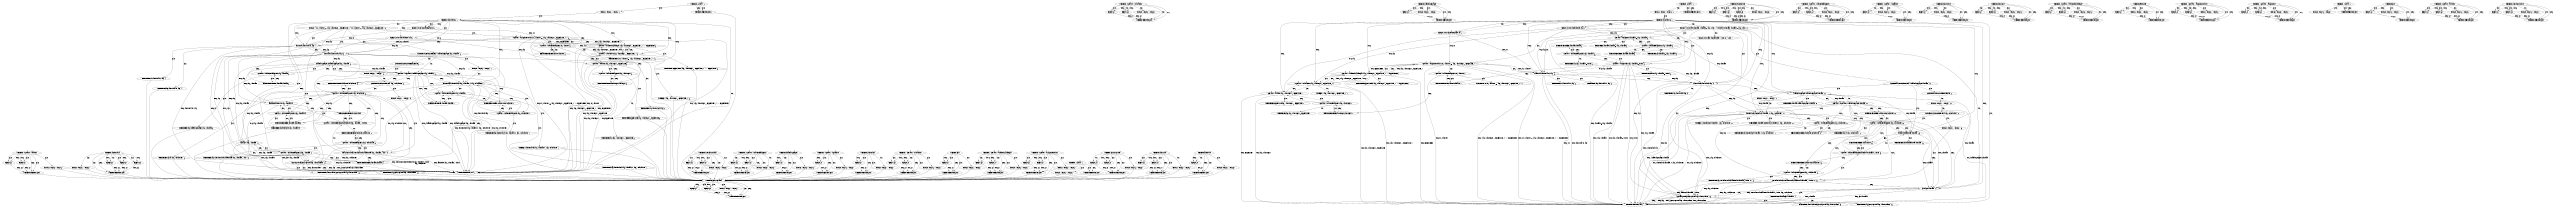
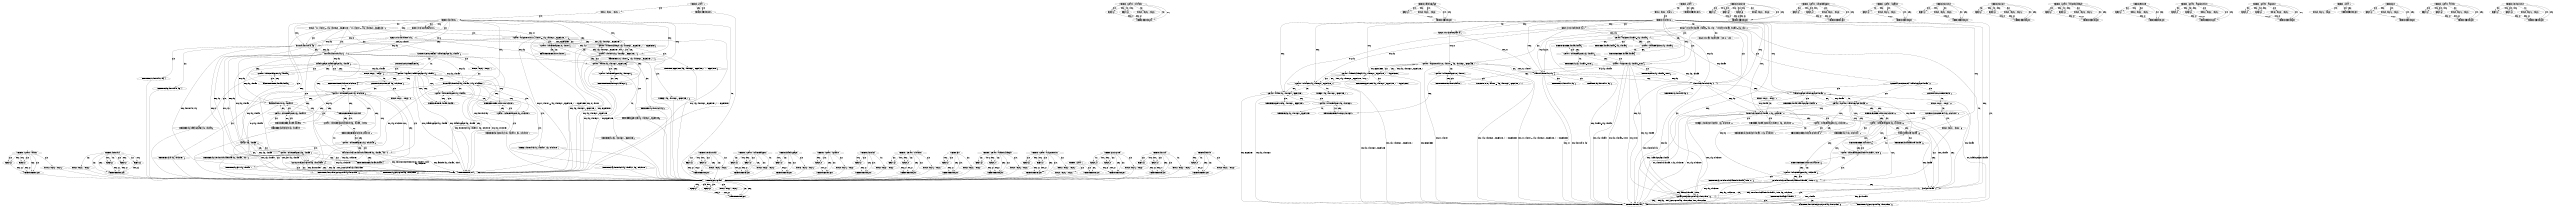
node "(IDENTIFIER,shp,shm_file = shp->shm_file)": removed
edge "(CONTROL_STRUCTURE,IF,if (!is_file_hugepages(shm_file)))" -> "(file_inode,file_inode(shm_file))": now "(CONTROL_STRUCTURE,IF,if (!is_file_hugepages(shm_file)))" -> "(<operator>.logicalNot,!is_file_hugepages(shm_file))"
edge "(file_inode,file_inode(shm_file))" -> "(fput,fput(shm_file))": label "DDG: rmid_file" -> "DDG: shm_file"
node "(IDENTIFIER,shp,fput (shp->shm_file))": added
